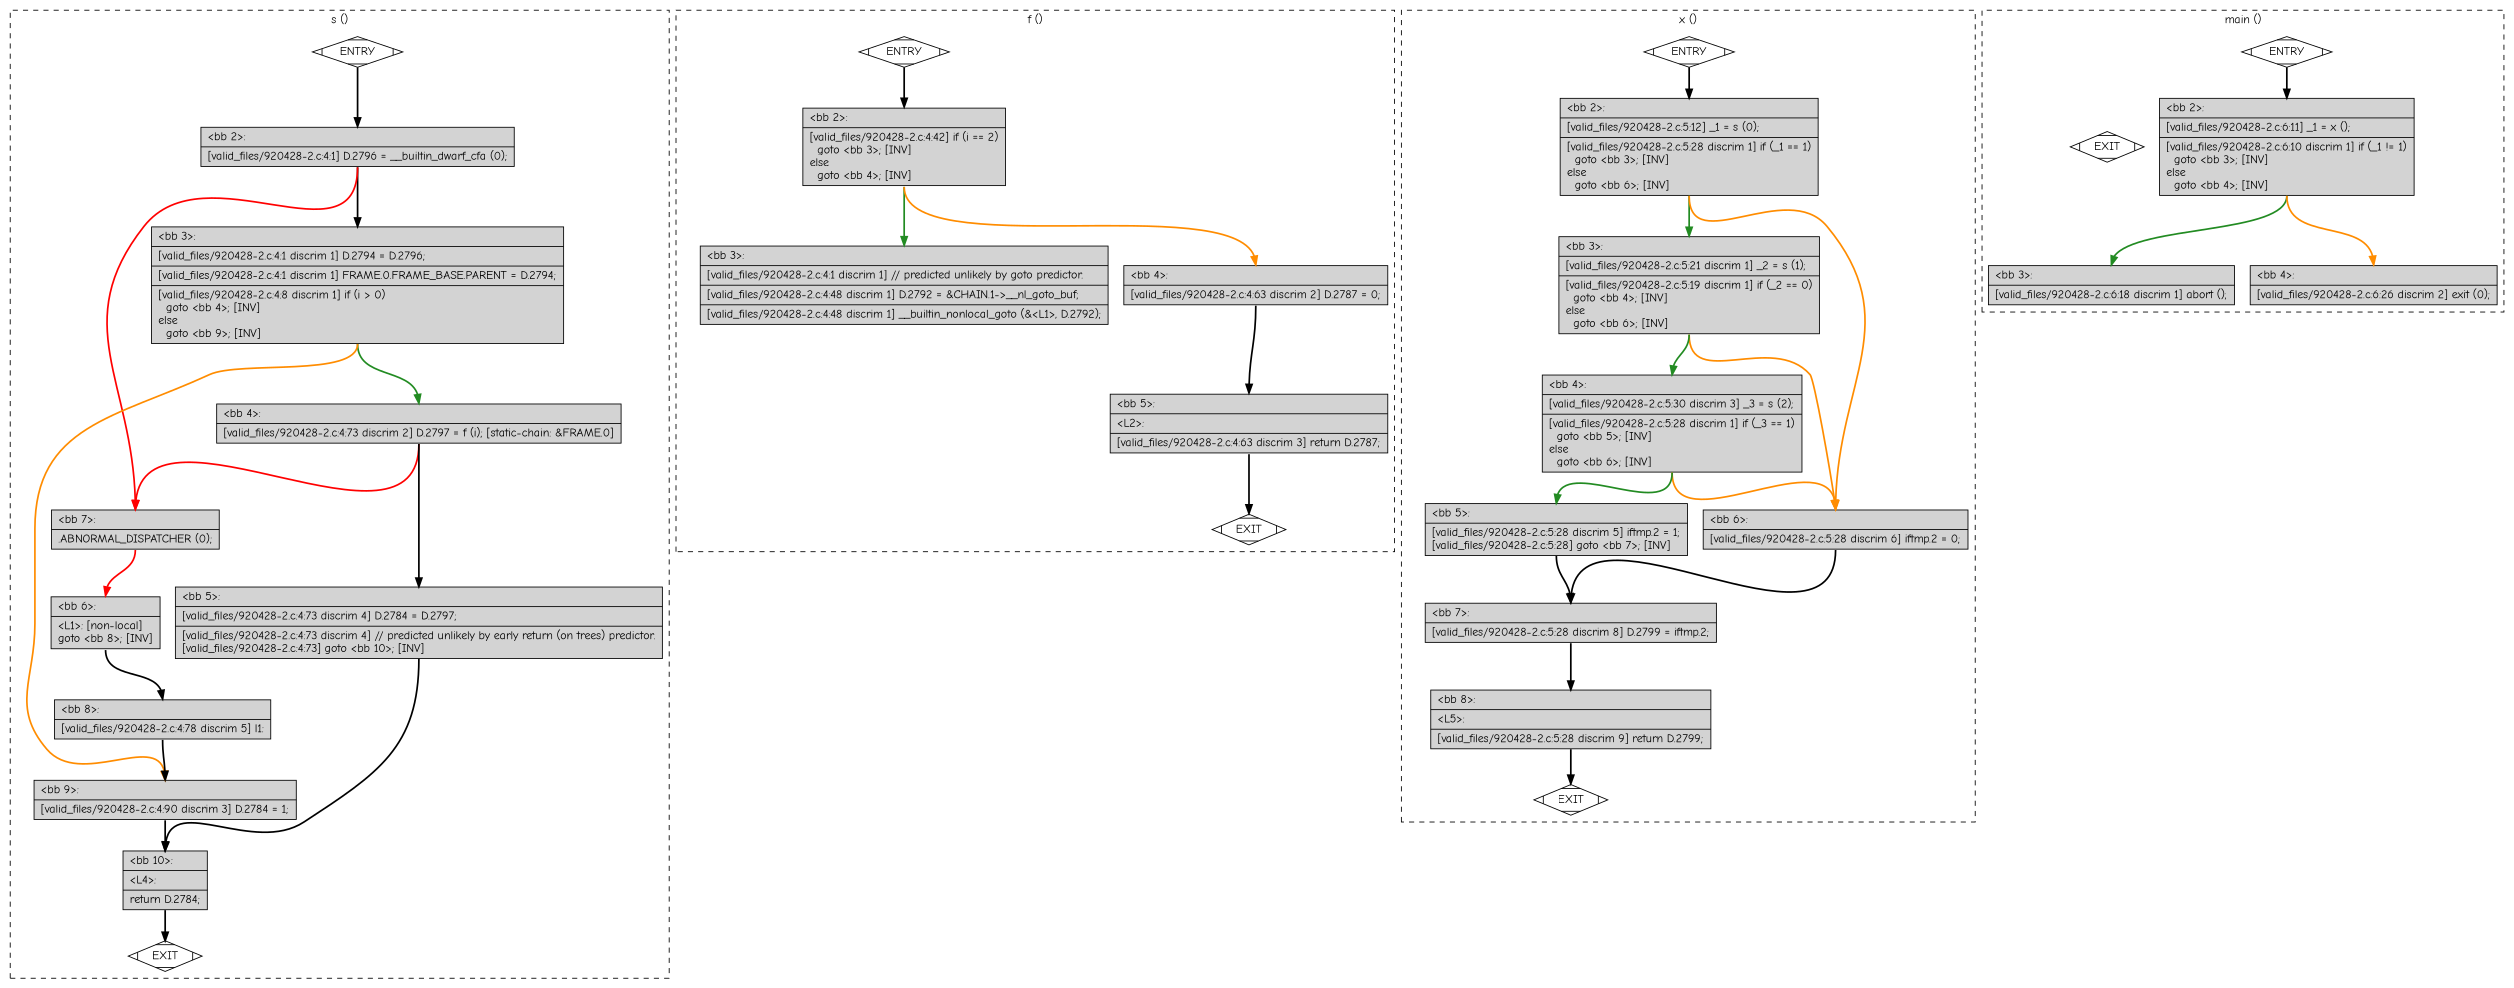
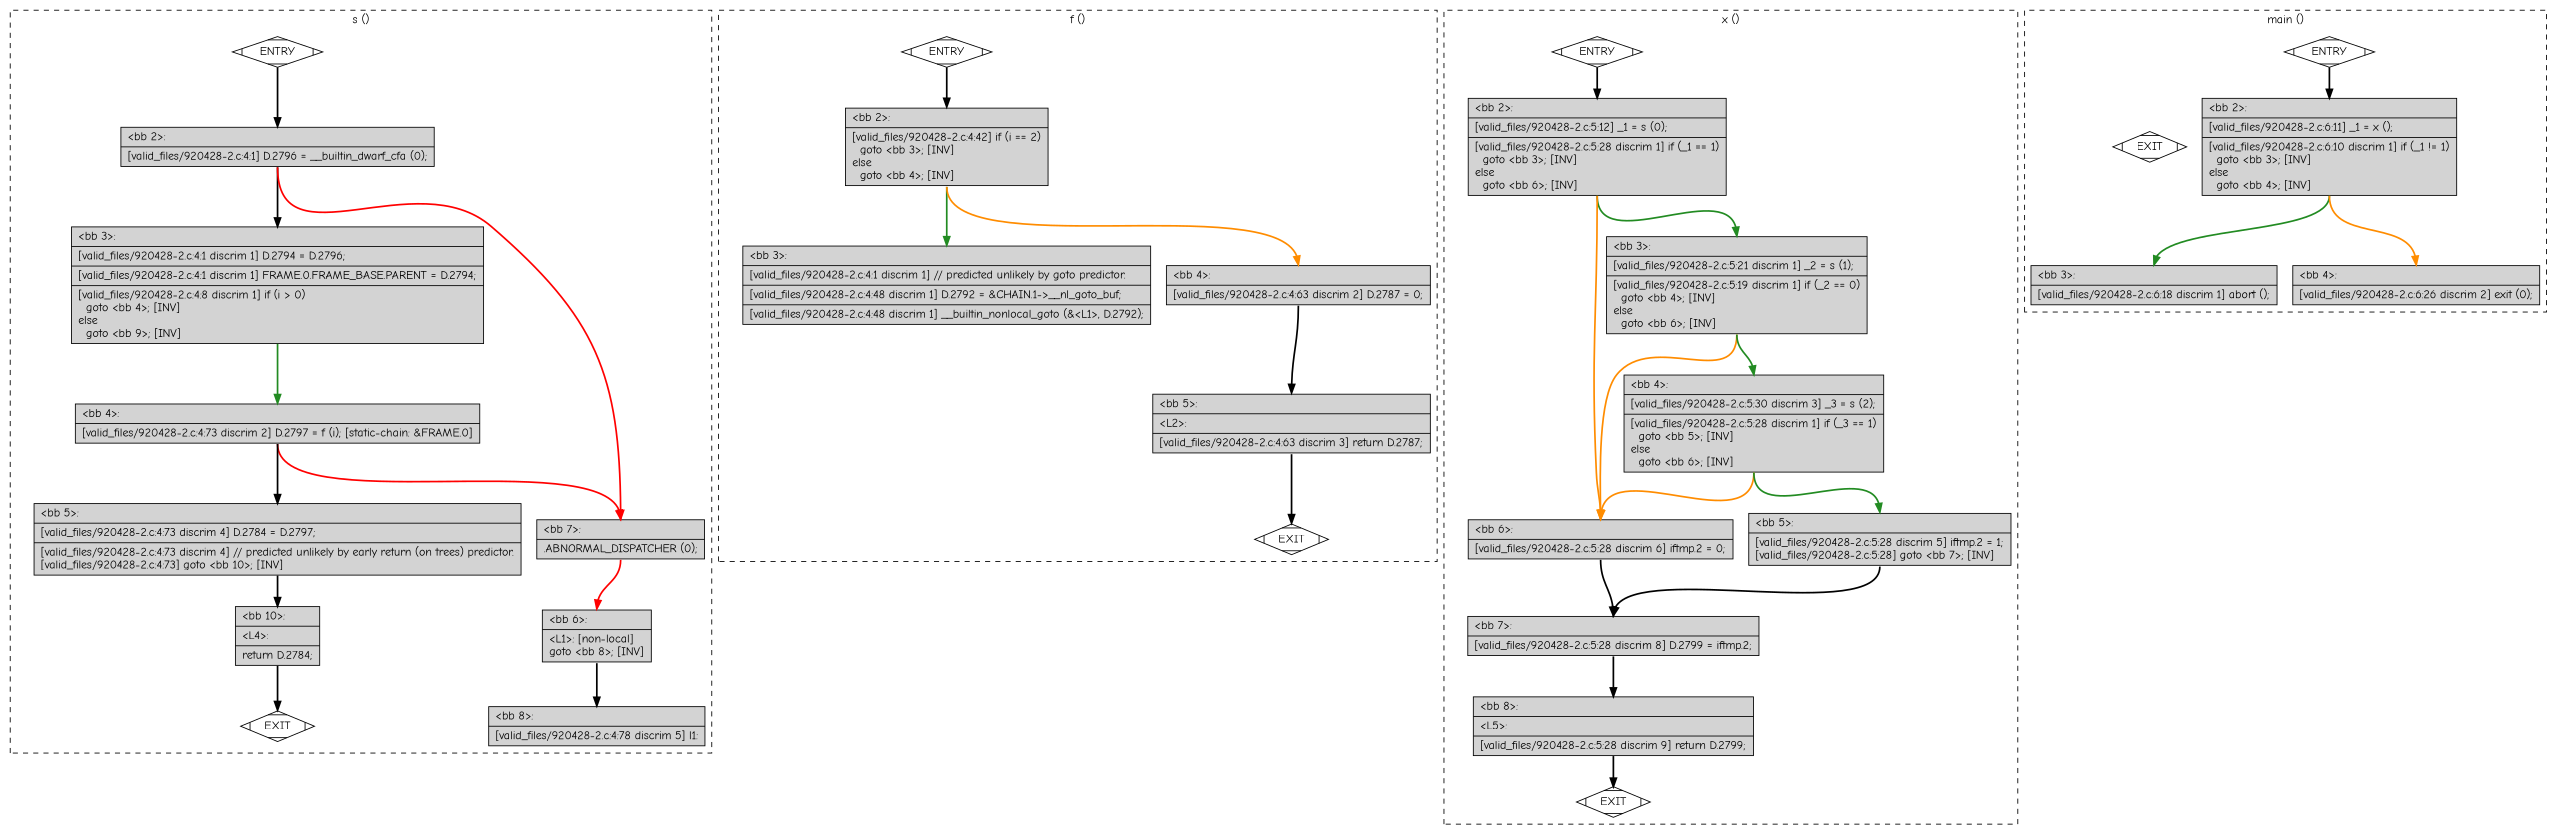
node "<bb 9>:": removed
